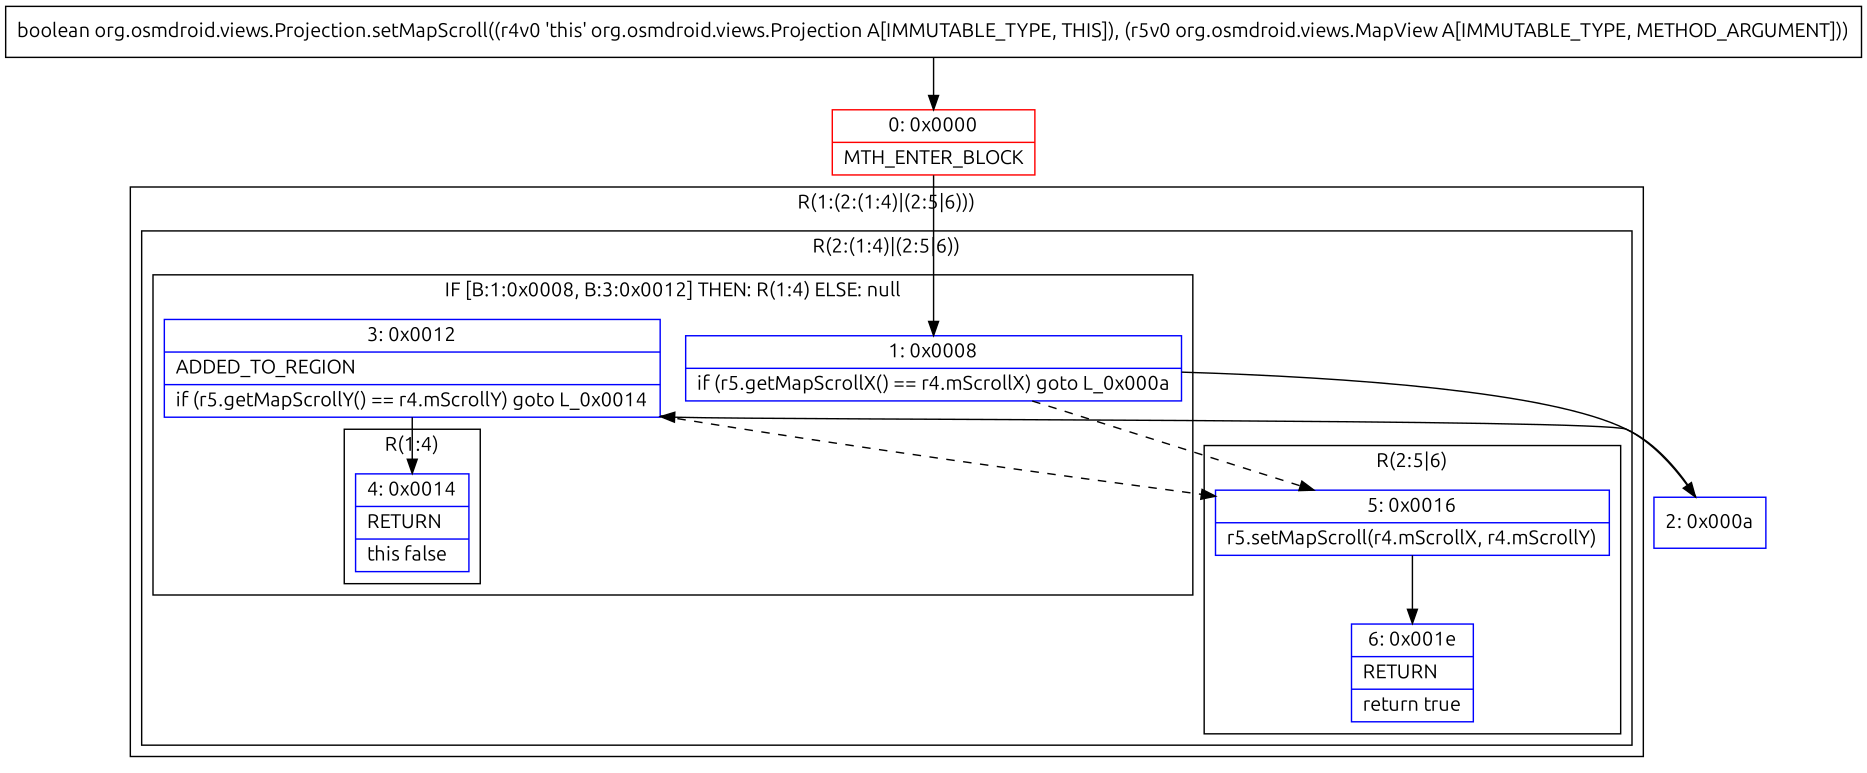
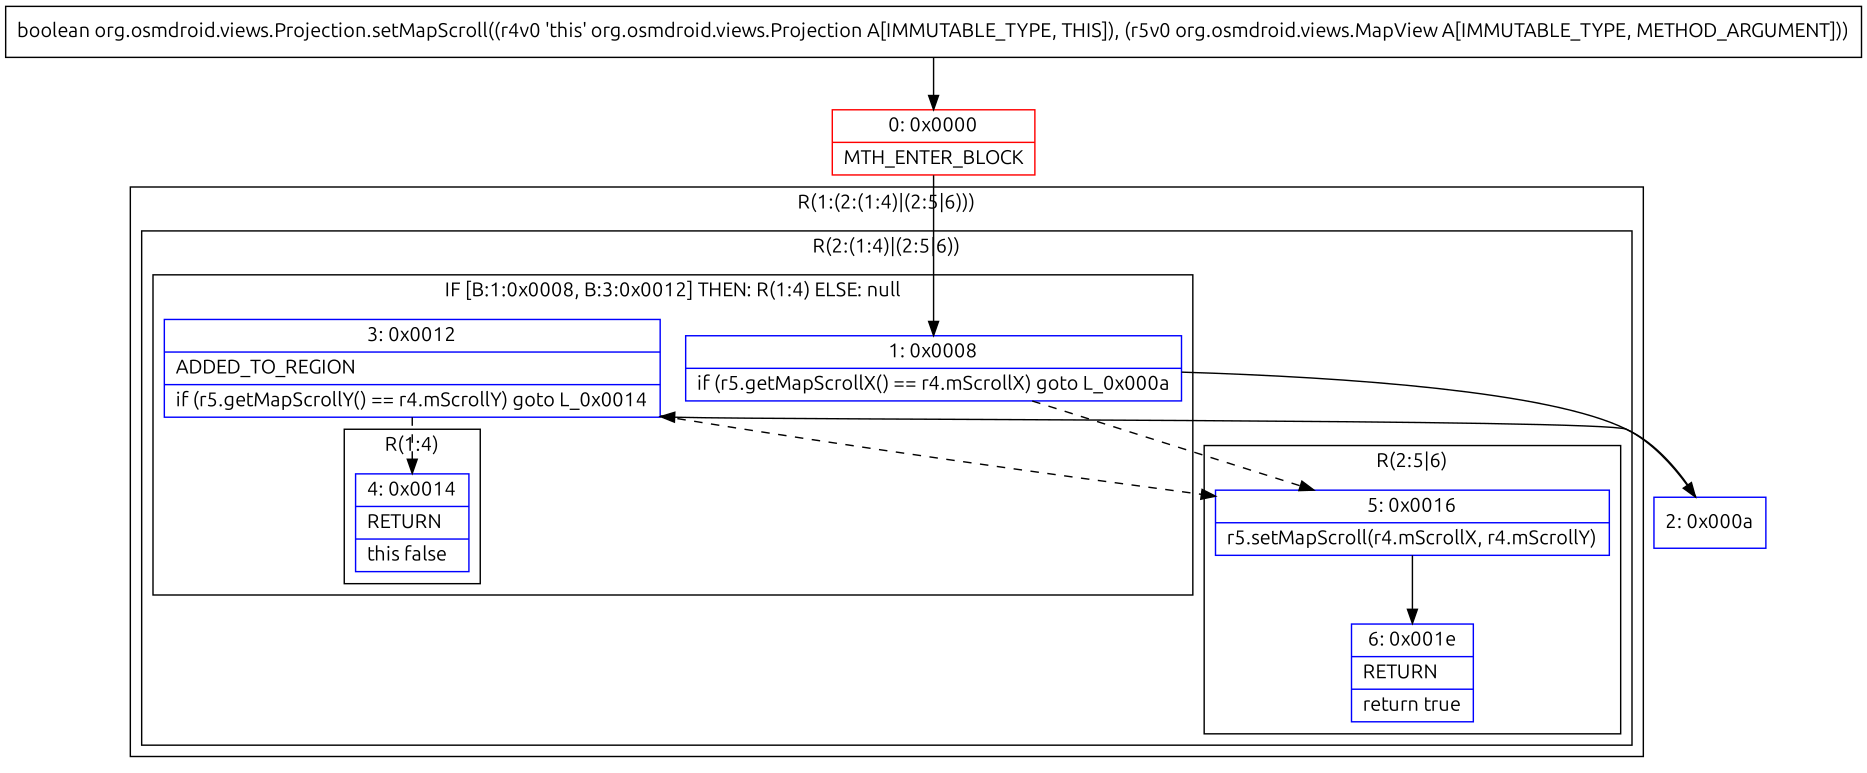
edge "3: 0x0012" -> "4: 0x0014": style solid -> dashed
